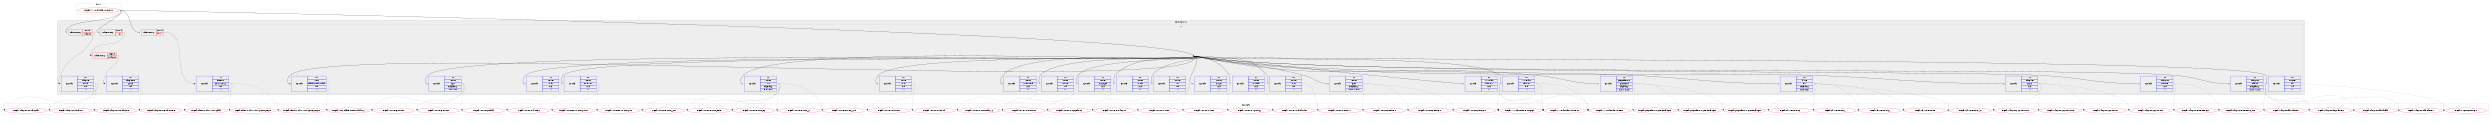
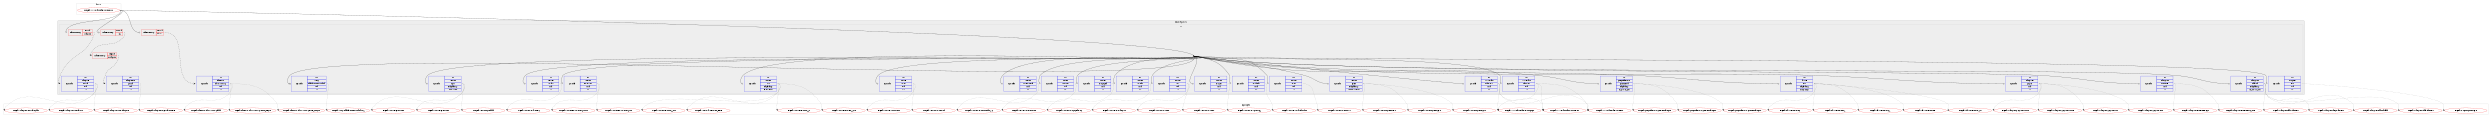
node "portage://x11-libs/gtk+-2.24.33-r3": label "portage://x11-libs/gtk+-2.24.33-r3" -> "portage://x11-libXext/gtk+-2.24.33-r3"
node "portage://x11-libs/gtk+-3.24.35": removed
